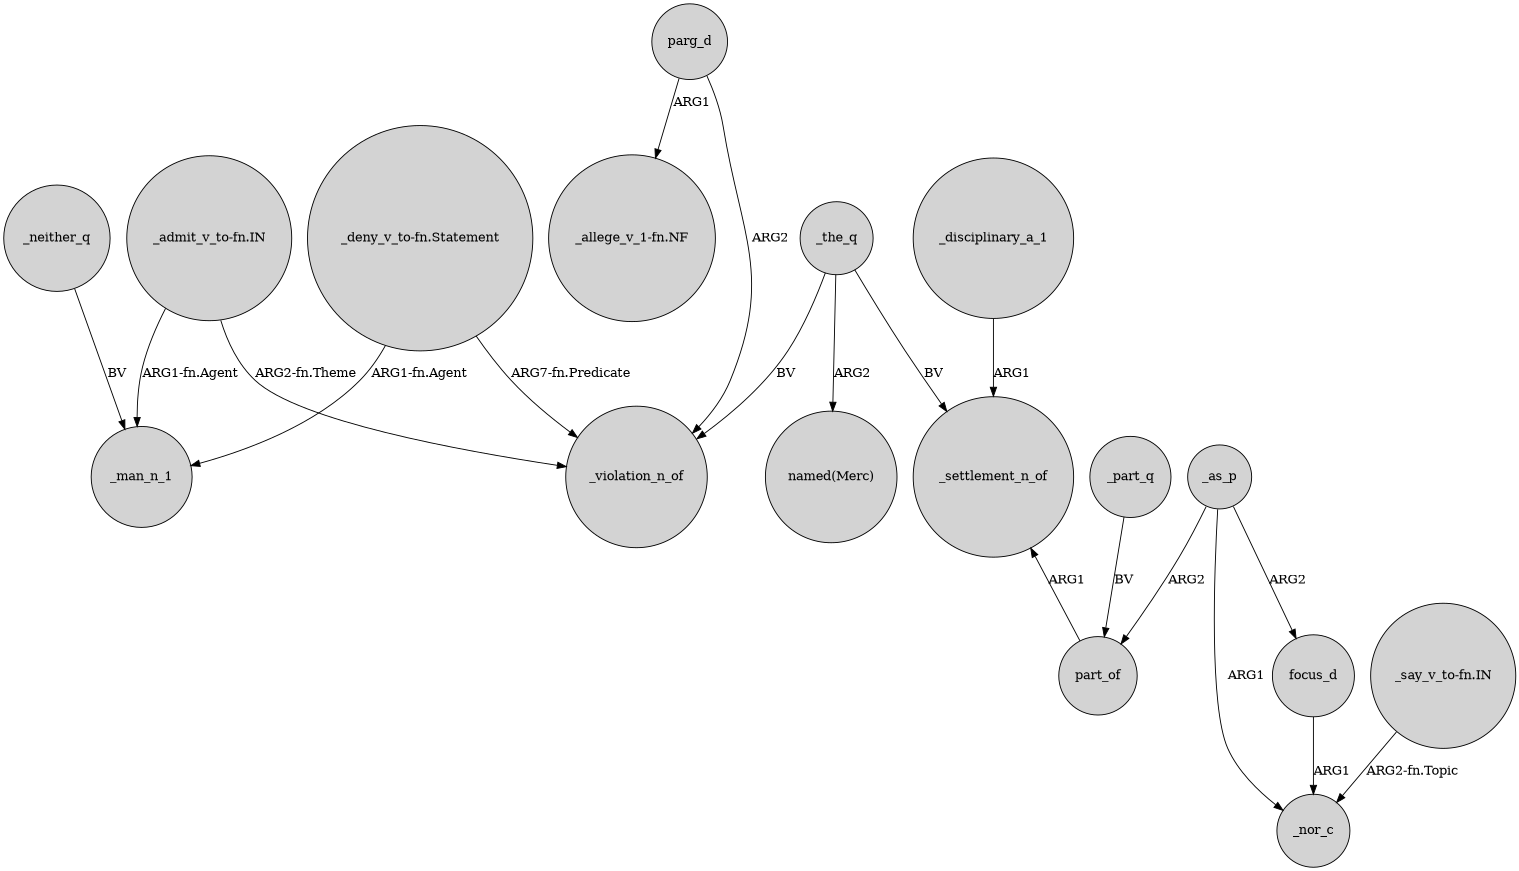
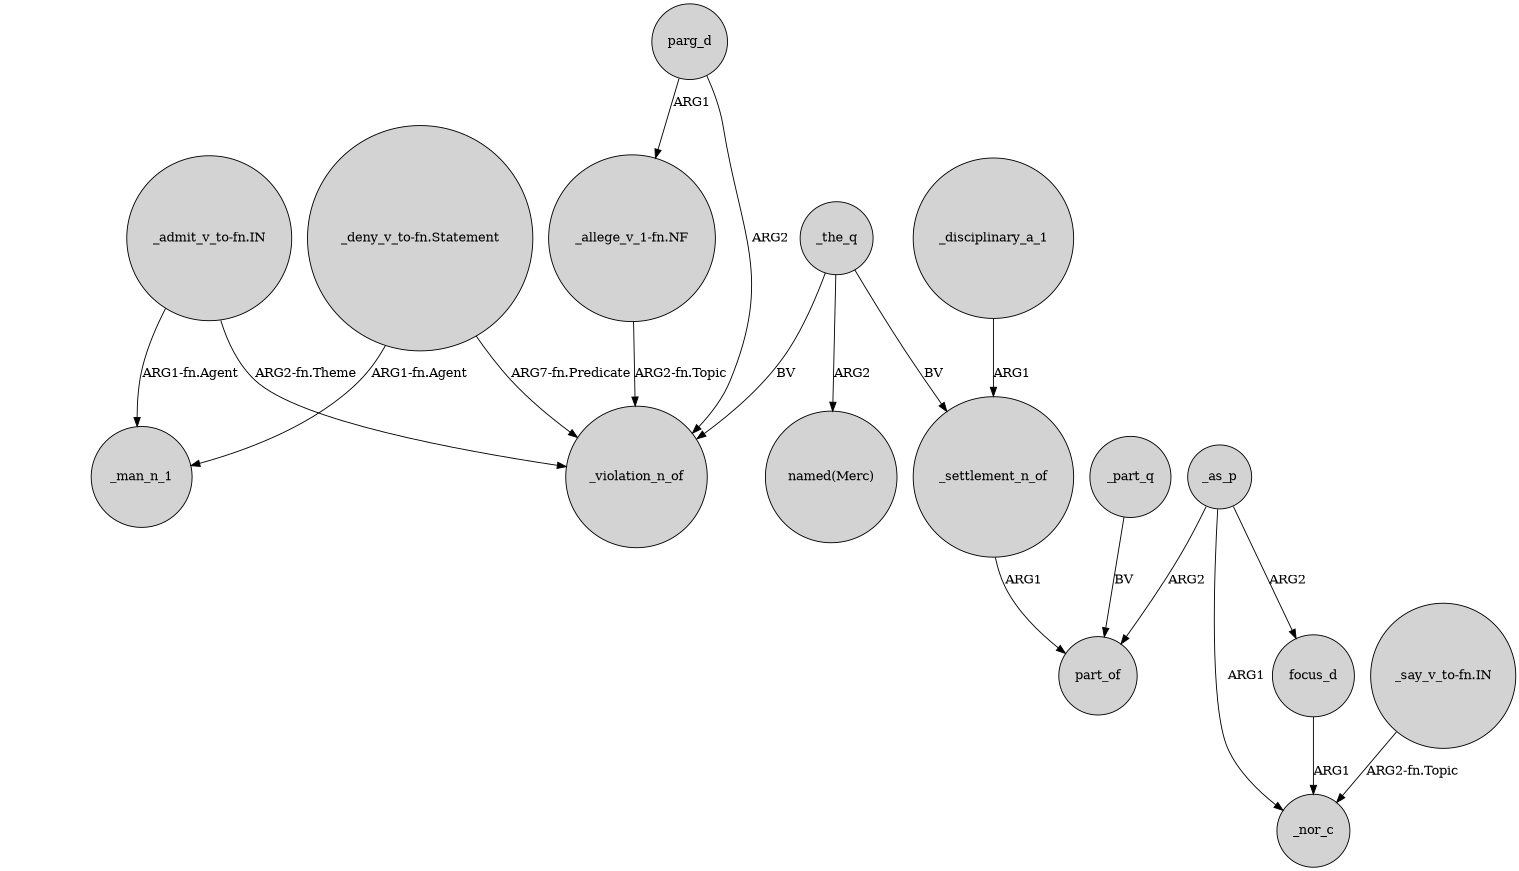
node "_neither_q": removed
edge "_allege_v_1-fn.NF" -> "_violation_n_of": added, label "ARG2-fn.Topic"
edge "part_of" -> "_settlement_n_of": reversed
